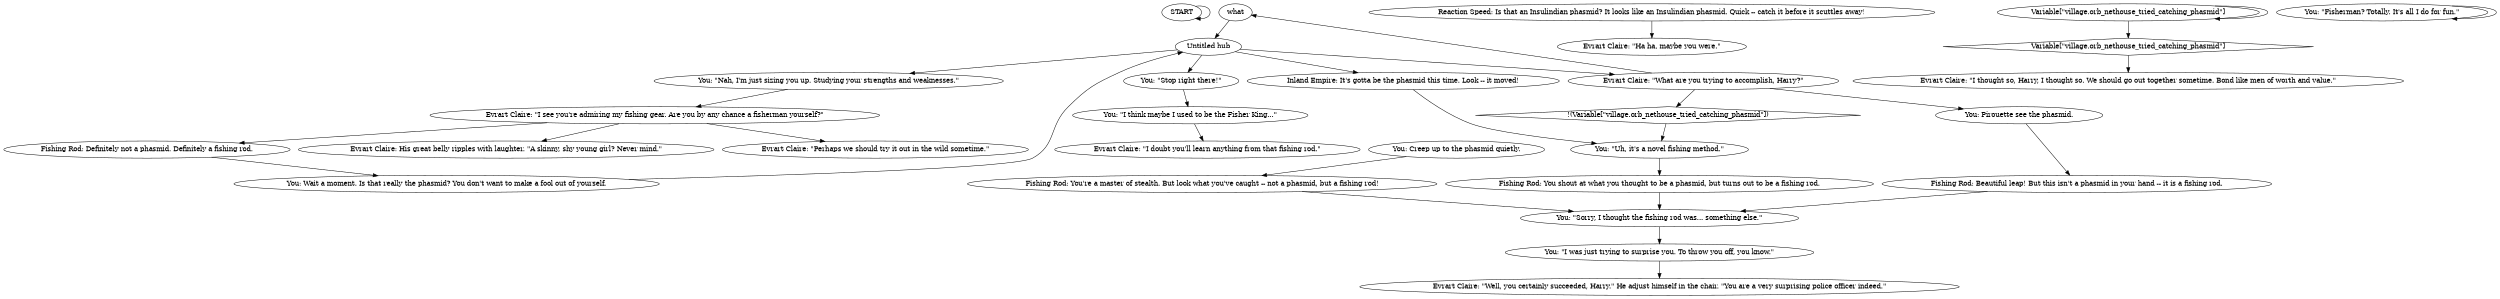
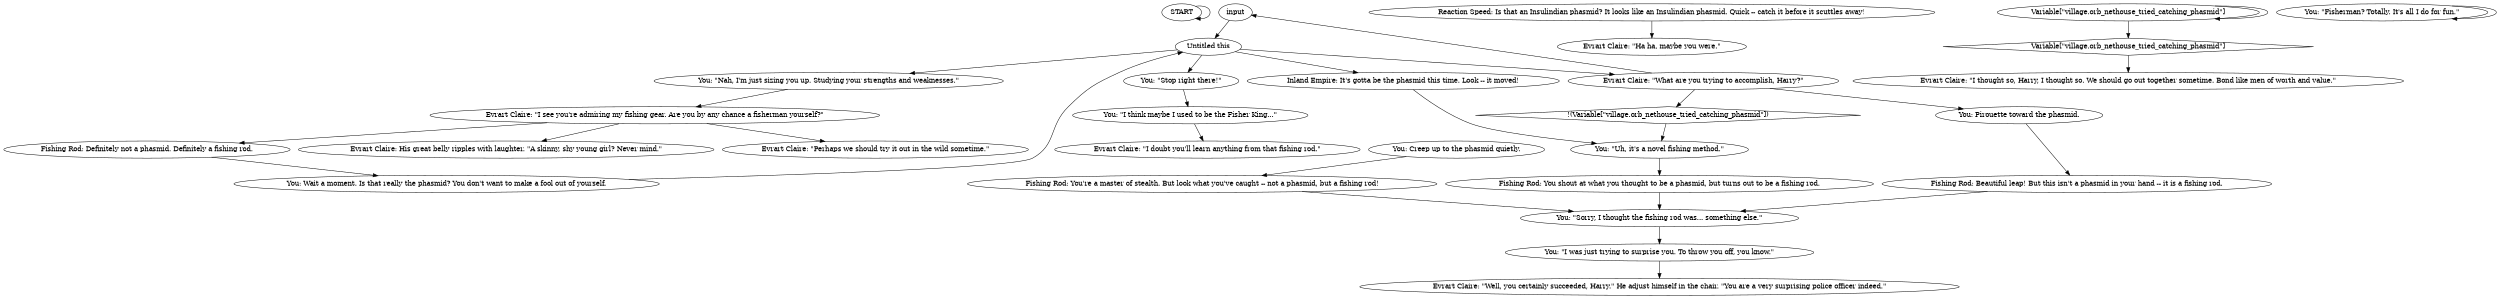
node "what": label "what" -> "input"
node "Untitled hub": label "Untitled hub" -> "Untitled this"
node "You: Pirouette see the phasmid.": label "You: Pirouette see the phasmid." -> "You: Pirouette toward the phasmid."
